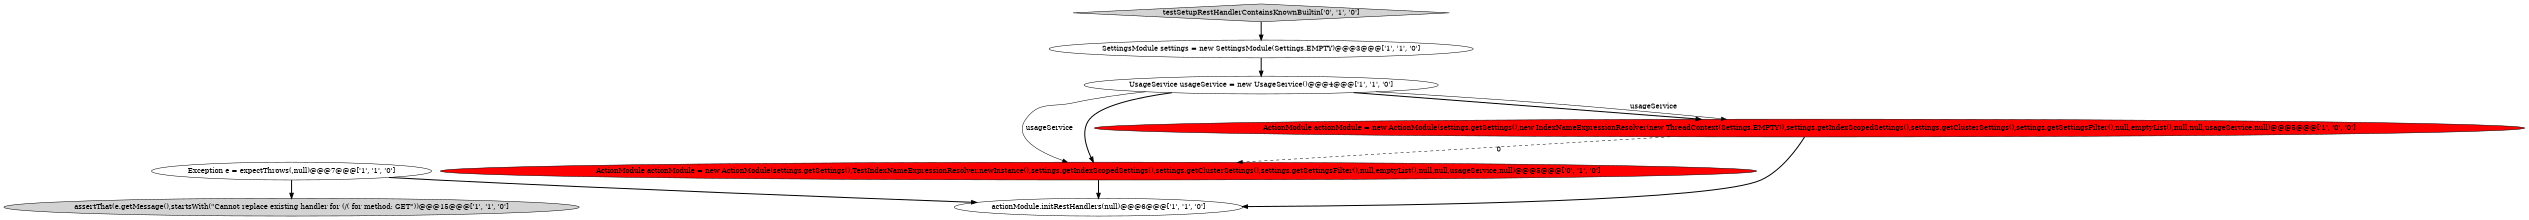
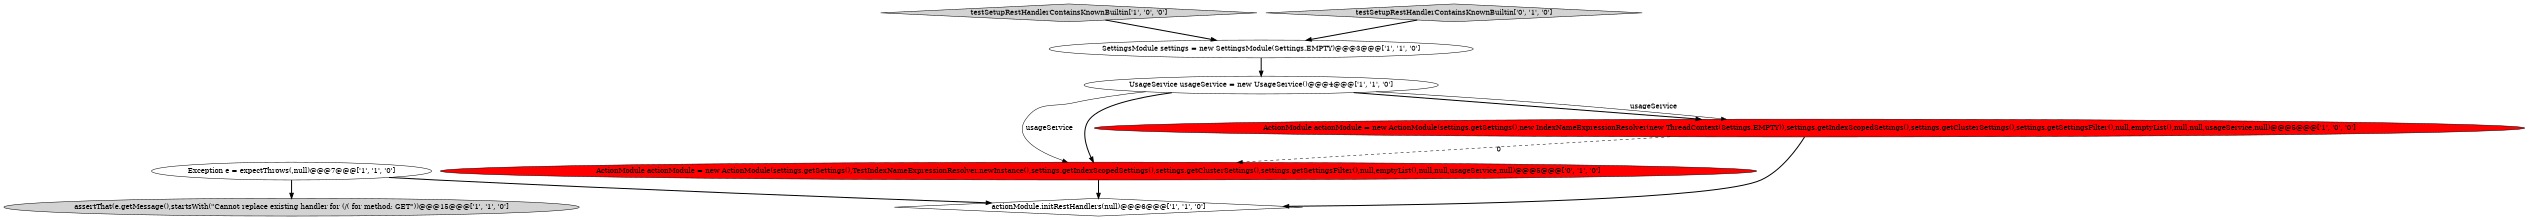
node "testSetupRestHandlerContainsKnownBuiltin['1', '0', '0']": added
node "actionModule.initRestHandlers(null)@@@6@@@['1', '1', '0']": shape ellipse -> diamond
